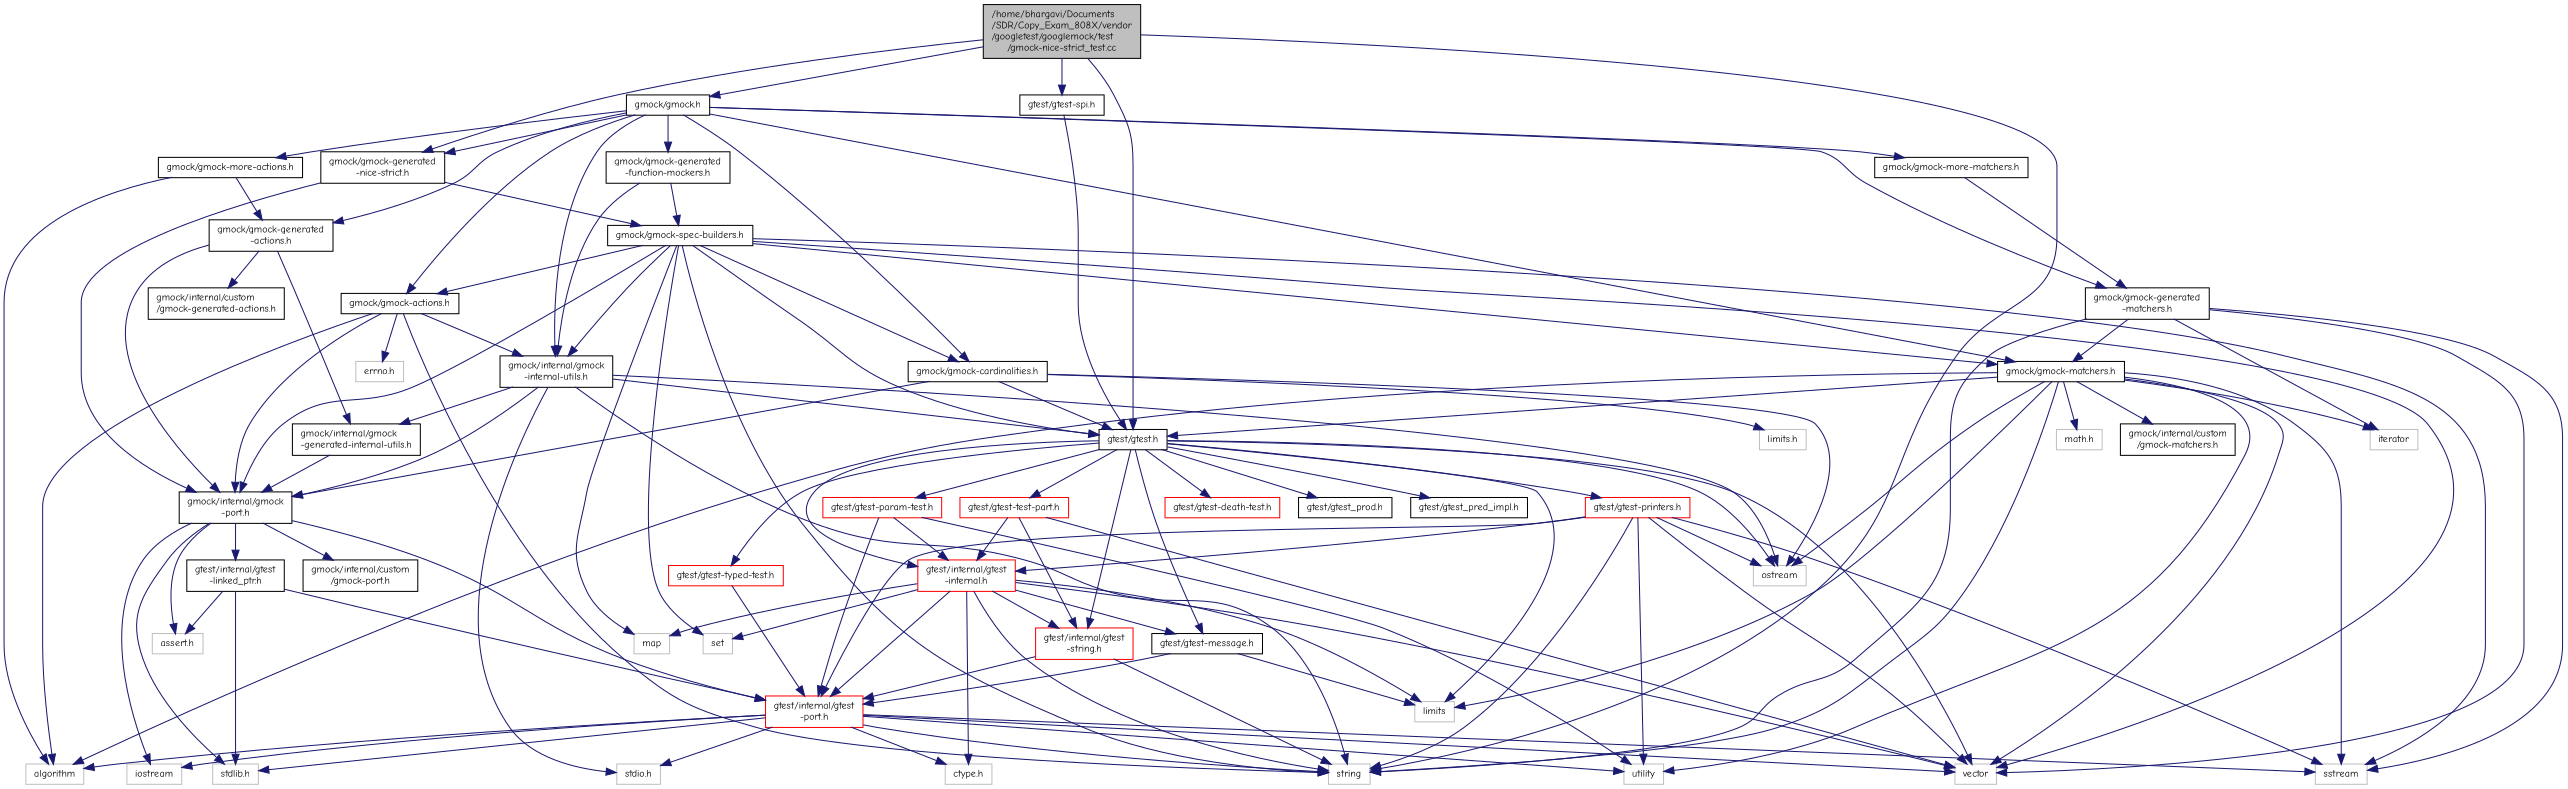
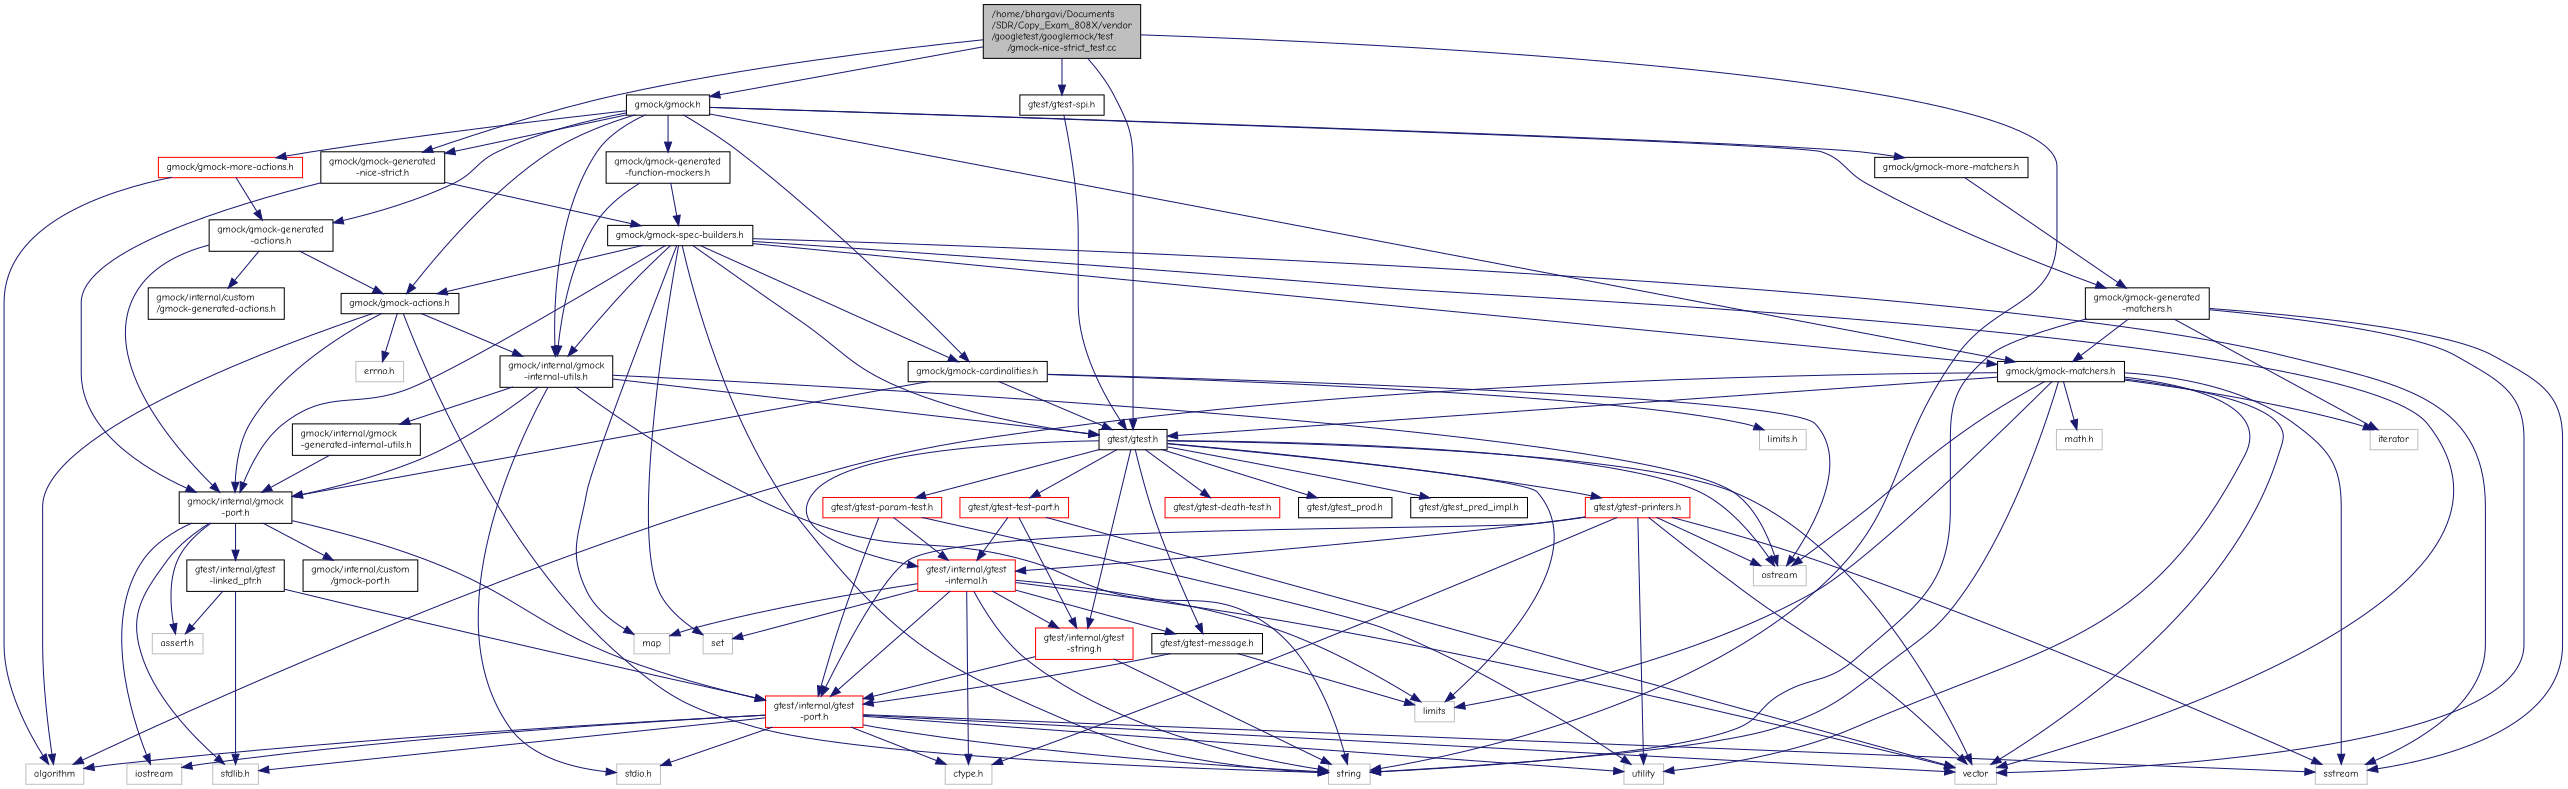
node "gmock/gmock-more-actions.h": color black -> red
edge "gmock/gmock-generated -actions.h" -> "gmock/internal/gmock -generated-internal-utils.h": now "gmock/gmock-generated -actions.h" -> "gmock/gmock-actions.h"
node "gmock/internal/custom /gmock-matchers.h": removed
node "gtest/gtest-typed-test.h": removed
edge "gtest/gtest-printers.h" -> "string": now "gtest/gtest-printers.h" -> "ctype.h"
